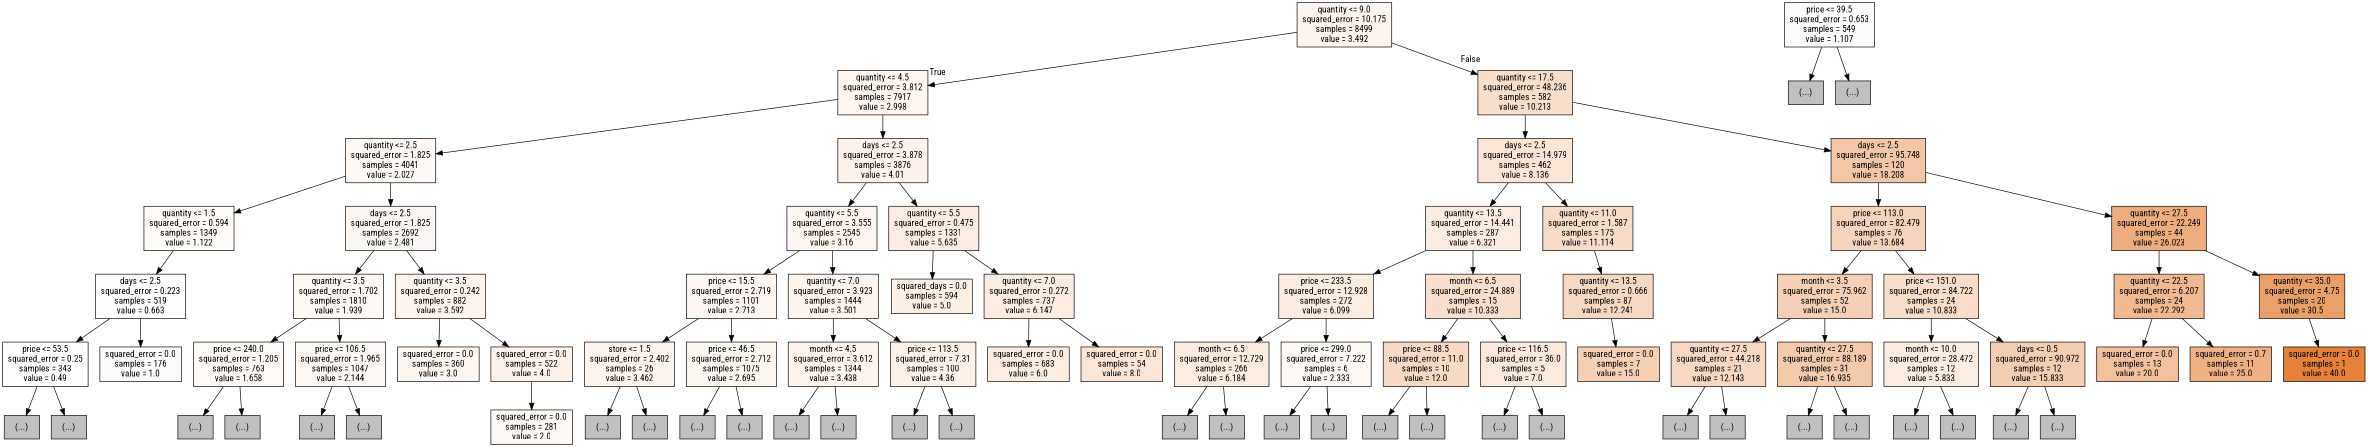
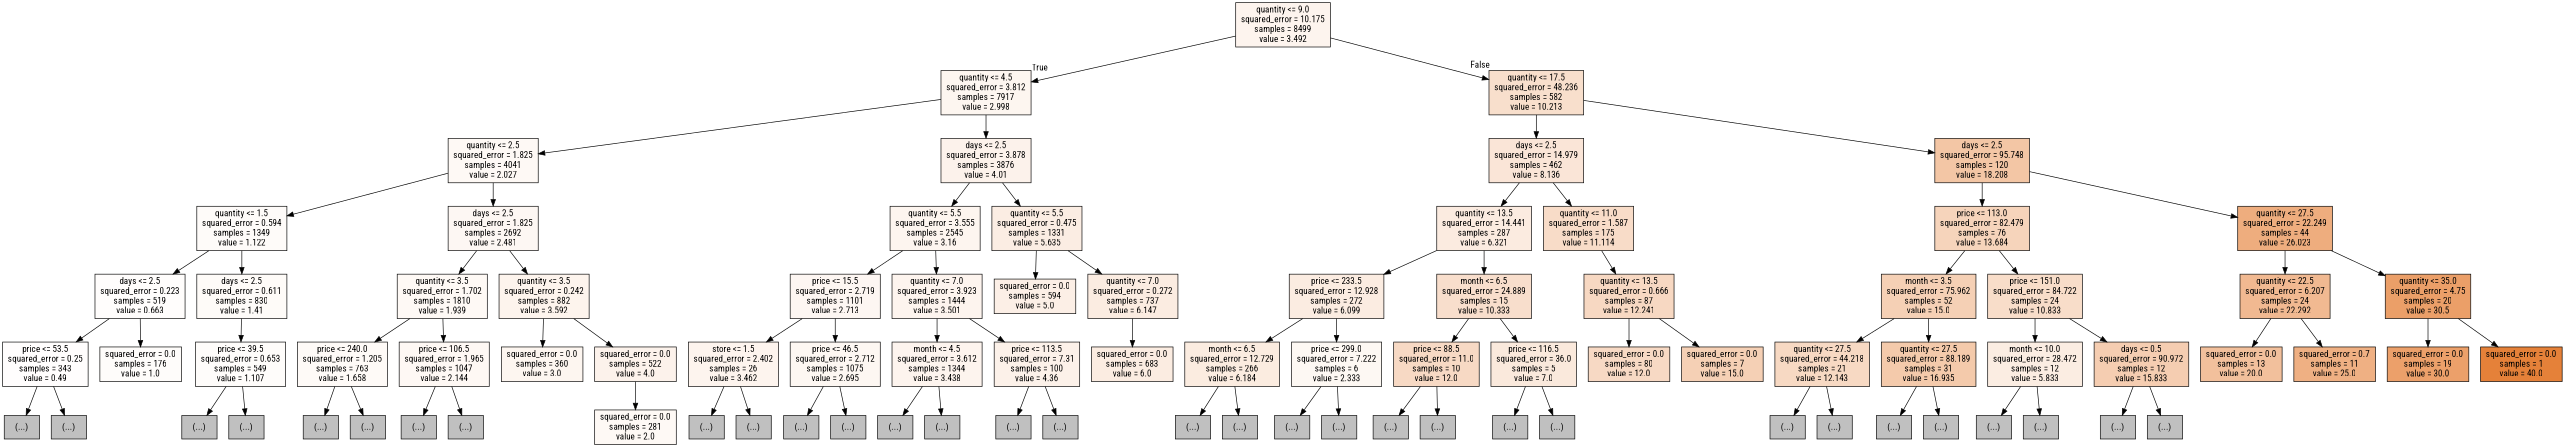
node "days <= 2.5 squared_error = 0.611 samples = 830 value = 1.41": added
node "squared_days = 0.0 samples = 594 value = 5.0": label "squared_days = 0.0 samples = 594 value = 5.0" -> "squared_error = 0.0 samples = 594 value = 5.0"
node "squared_error = 0.0 samples = 54 value = 8.0": removed
node "squared_error = 0.0 samples = 80 value = 12.0": added
node "squared_error = 0.0 samples = 19 value = 30.0": added
